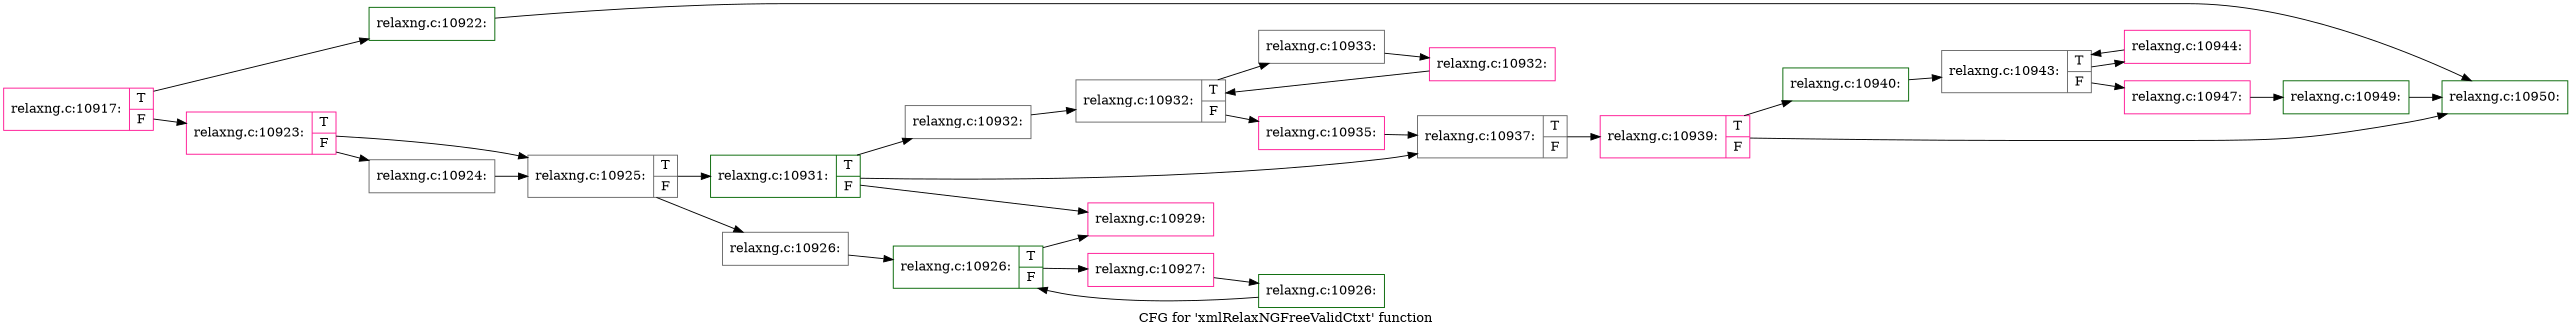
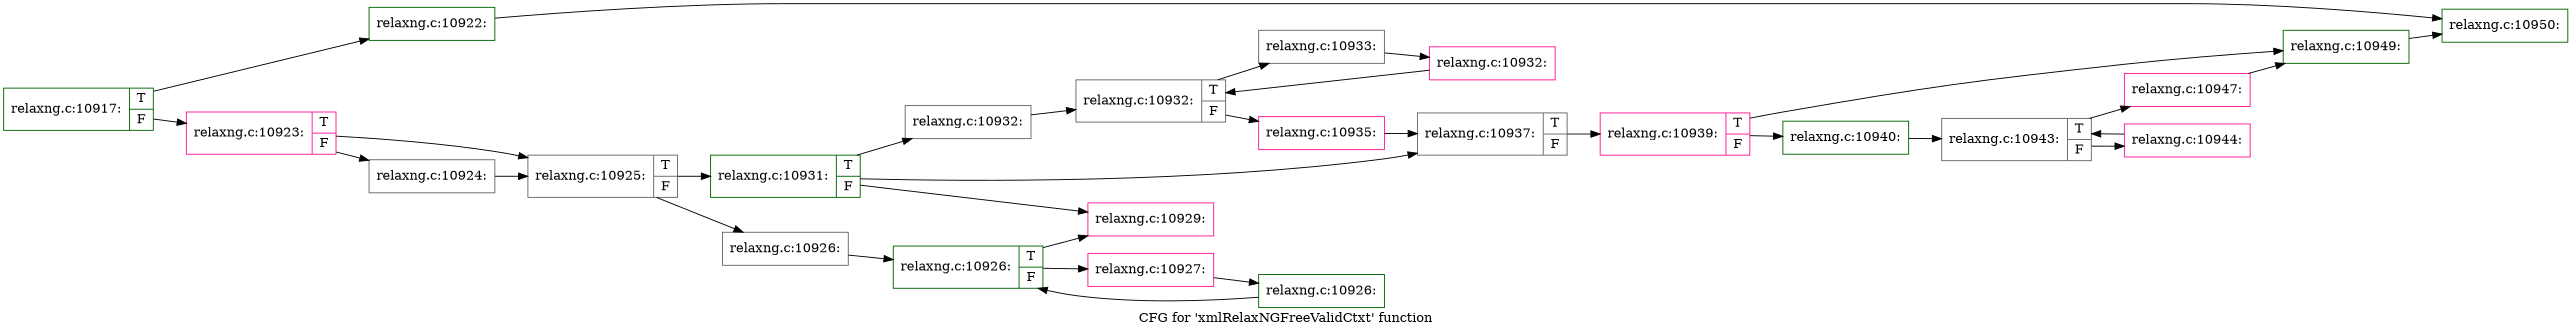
node "relaxng.c:10917:": color deeppink -> darkgreen
edge "relaxng.c:10939:" -> "relaxng.c:10950:": now "relaxng.c:10939:" -> "relaxng.c:10949:"
